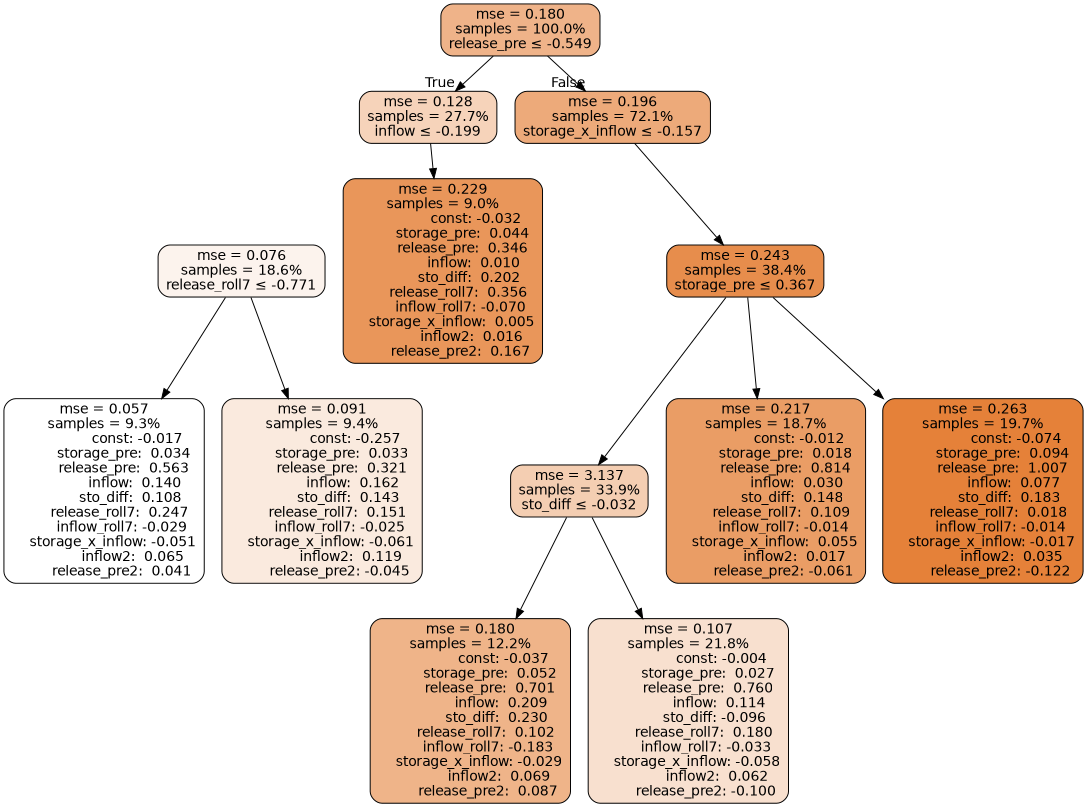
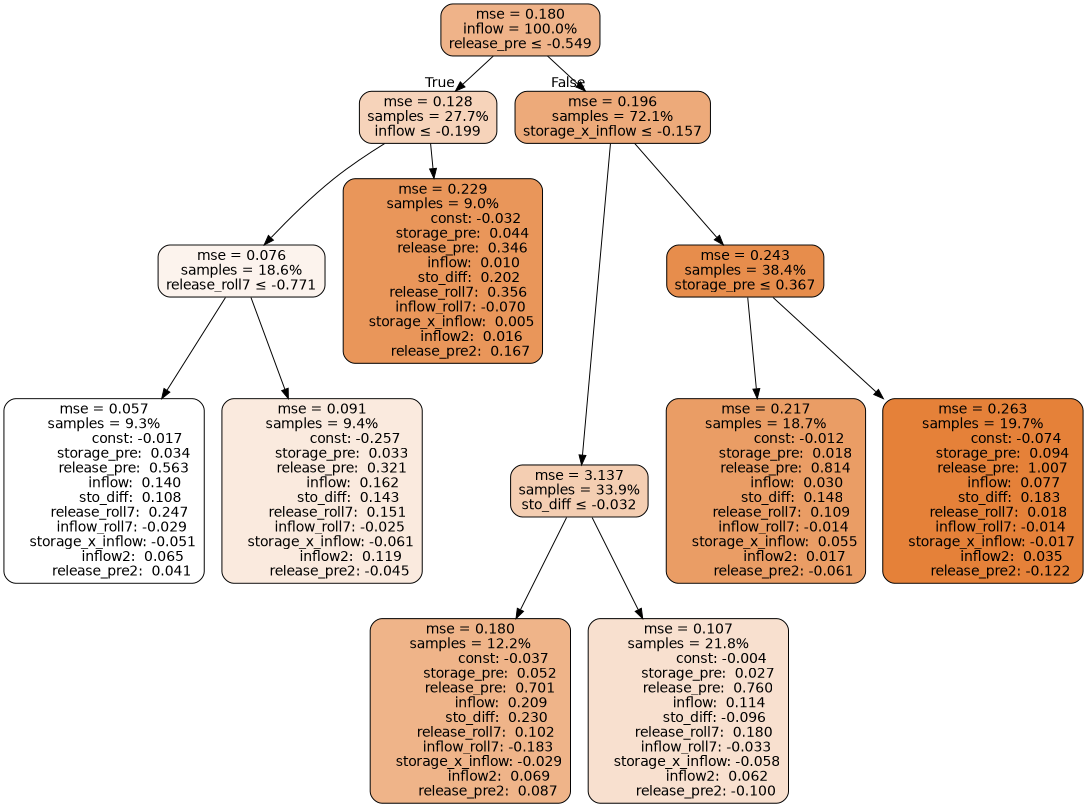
node "mse = 0.180 samples = 100.0% release_pre ≤ -0.549": label "mse = 0.180 samples = 100.0% release_pre ≤ -0.549" -> "mse = 0.180 inflow = 100.0% release_pre ≤ -0.549"
edge "mse = 0.128 samples = 27.7% inflow ≤ -0.199" -> "mse = 0.076 samples = 18.6% release_roll7 ≤ -0.771": added
edge "mse = 0.243 samples = 38.4% storage_pre ≤ 0.367" -> "mse = 3.137 samples = 33.9% sto_diff ≤ -0.032": now "mse = 0.196 samples = 72.1% storage_x_inflow ≤ -0.157" -> "mse = 3.137 samples = 33.9% sto_diff ≤ -0.032"
